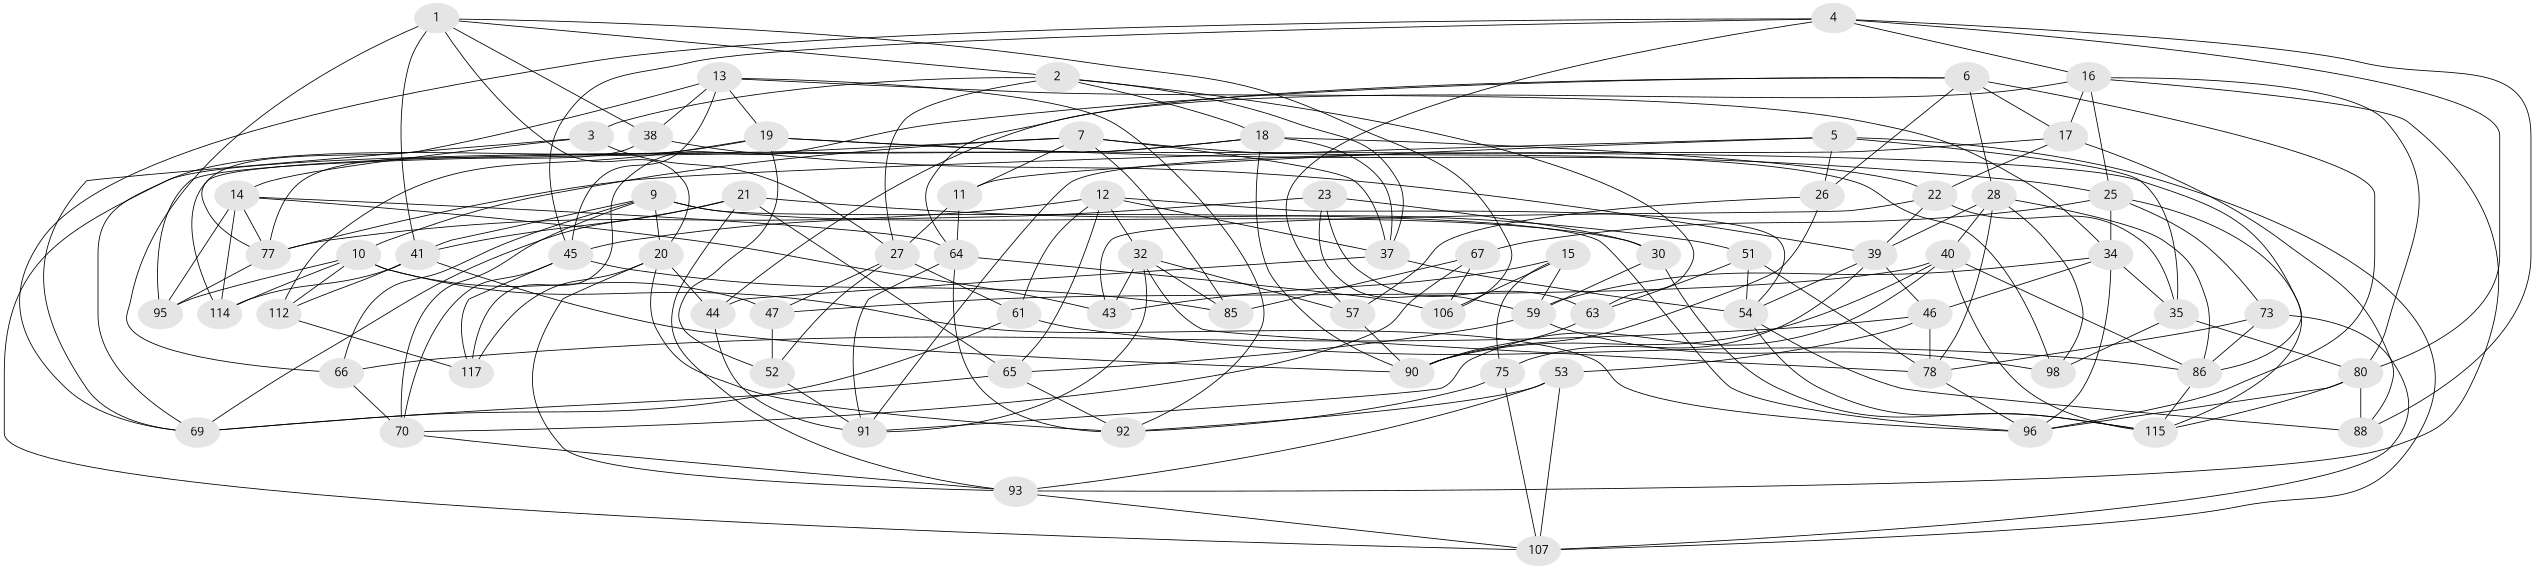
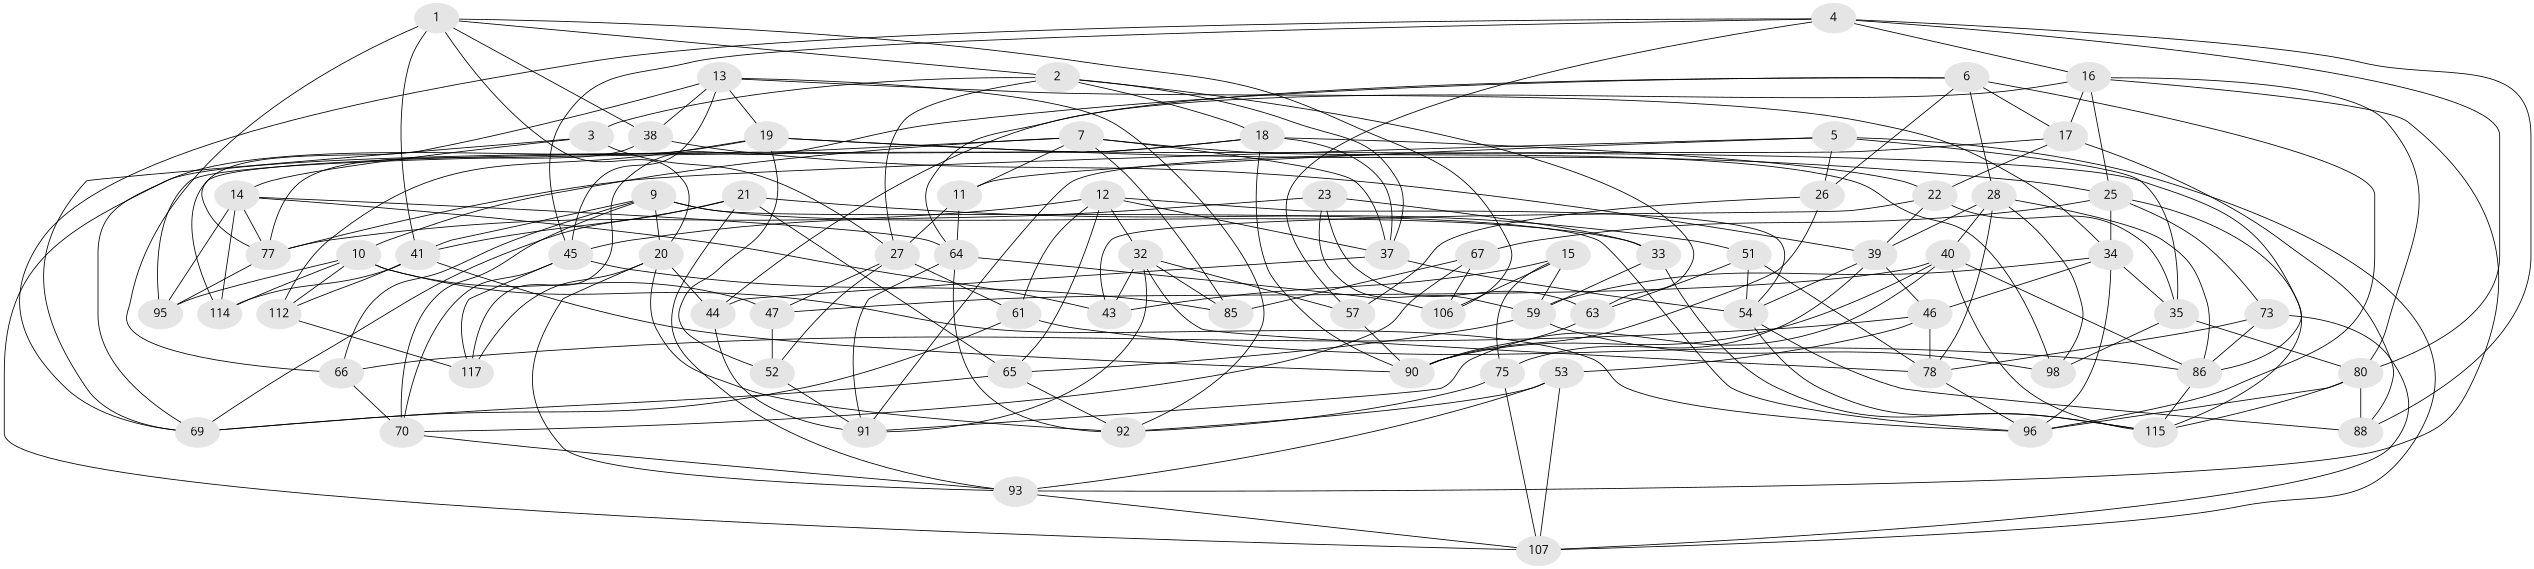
node "30": label "30" -> "33"
